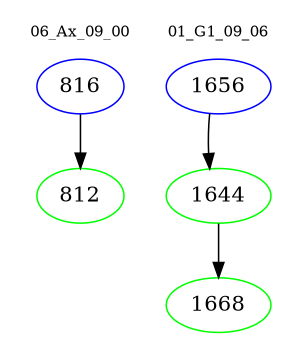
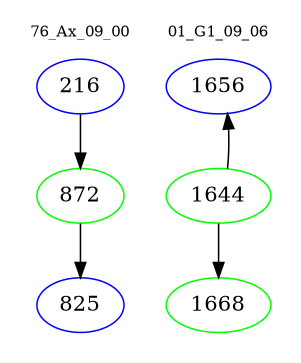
cluster "06_Ax_09_00": label "06_Ax_09_00" -> "76_Ax_09_00"
node "816": label "816" -> "216"
edge "1656" -> "1644": reversed
node "812": label "812" -> "872"
node "825": added
